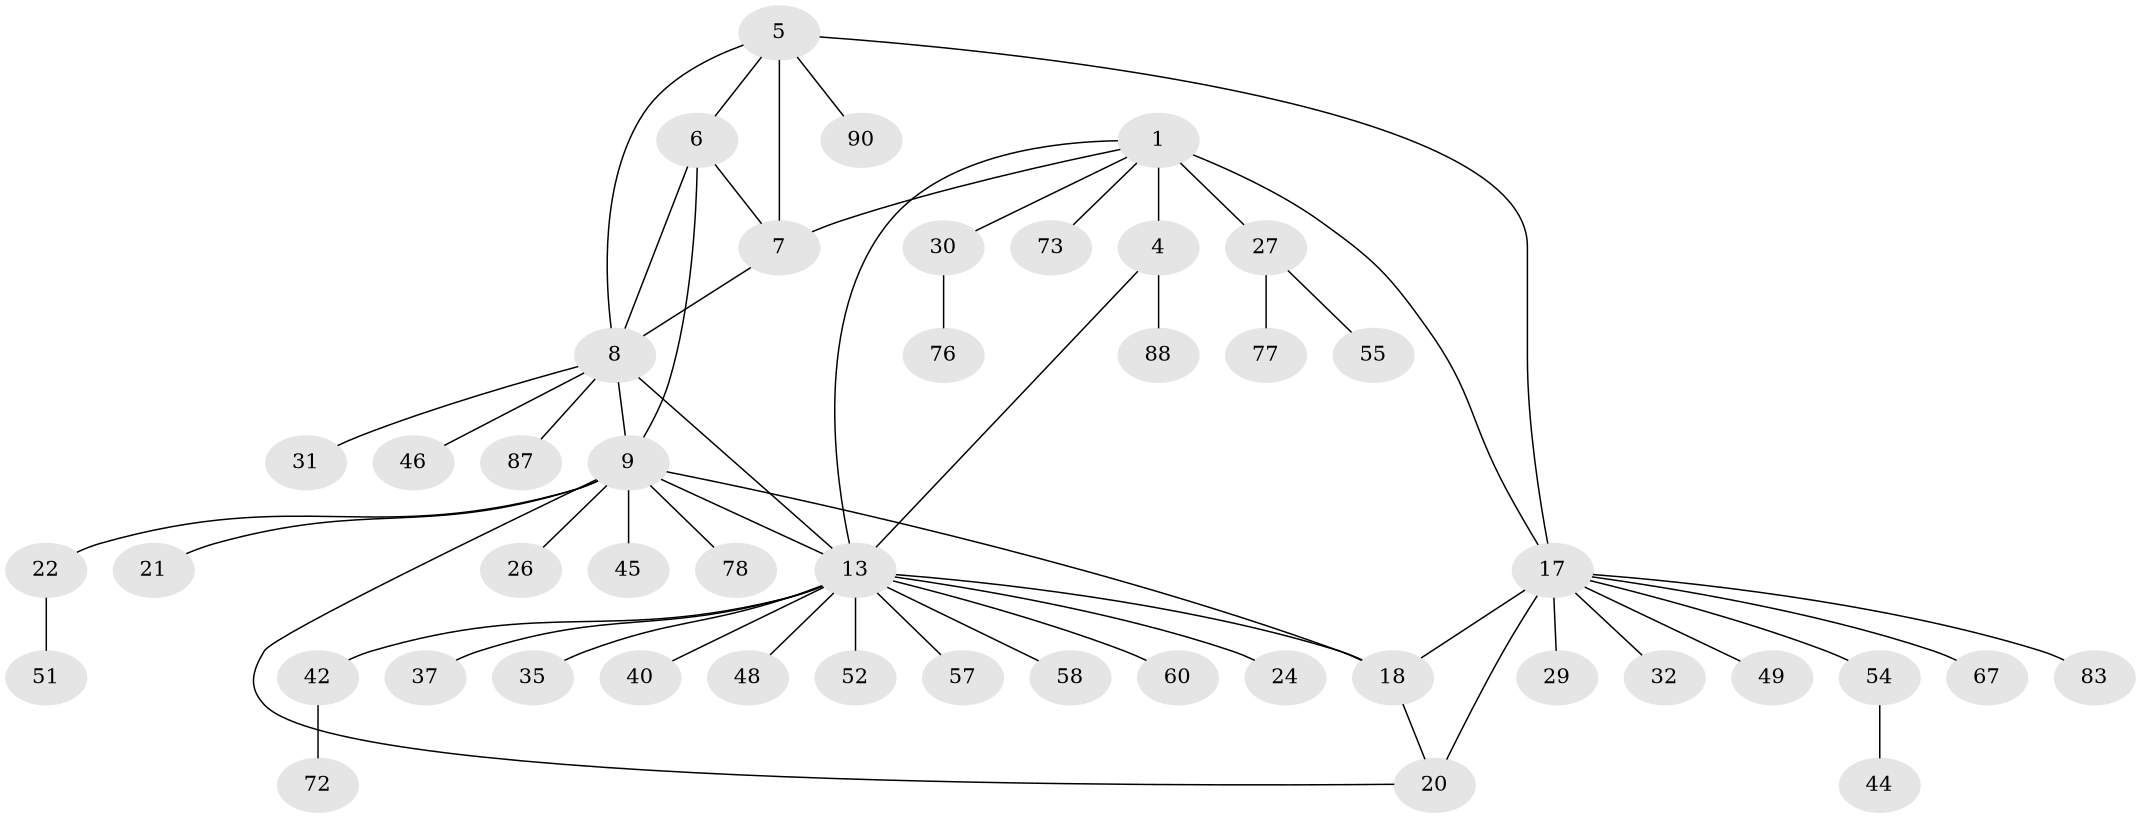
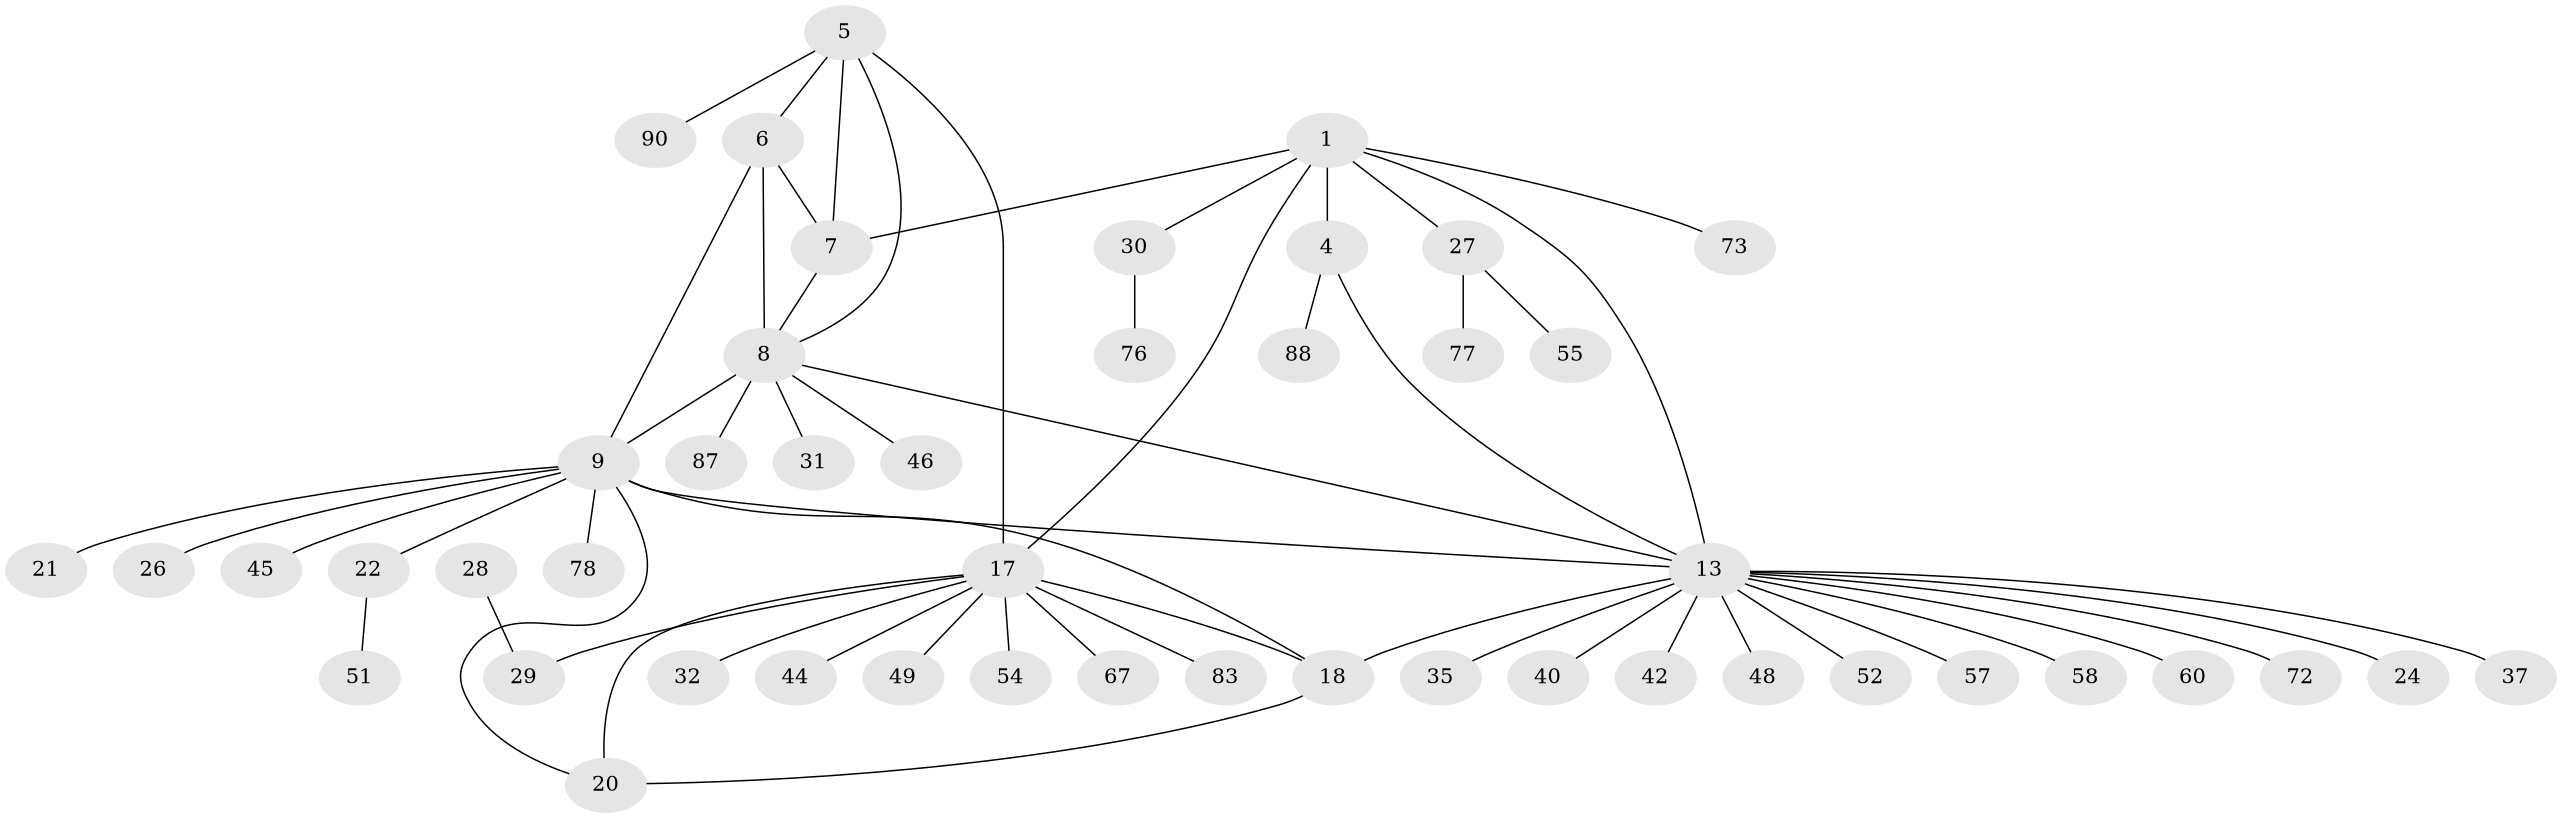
node "28": added
edge "54" -- "44": now "17" -- "44"
edge "42" -- "72": now "13" -- "72"
